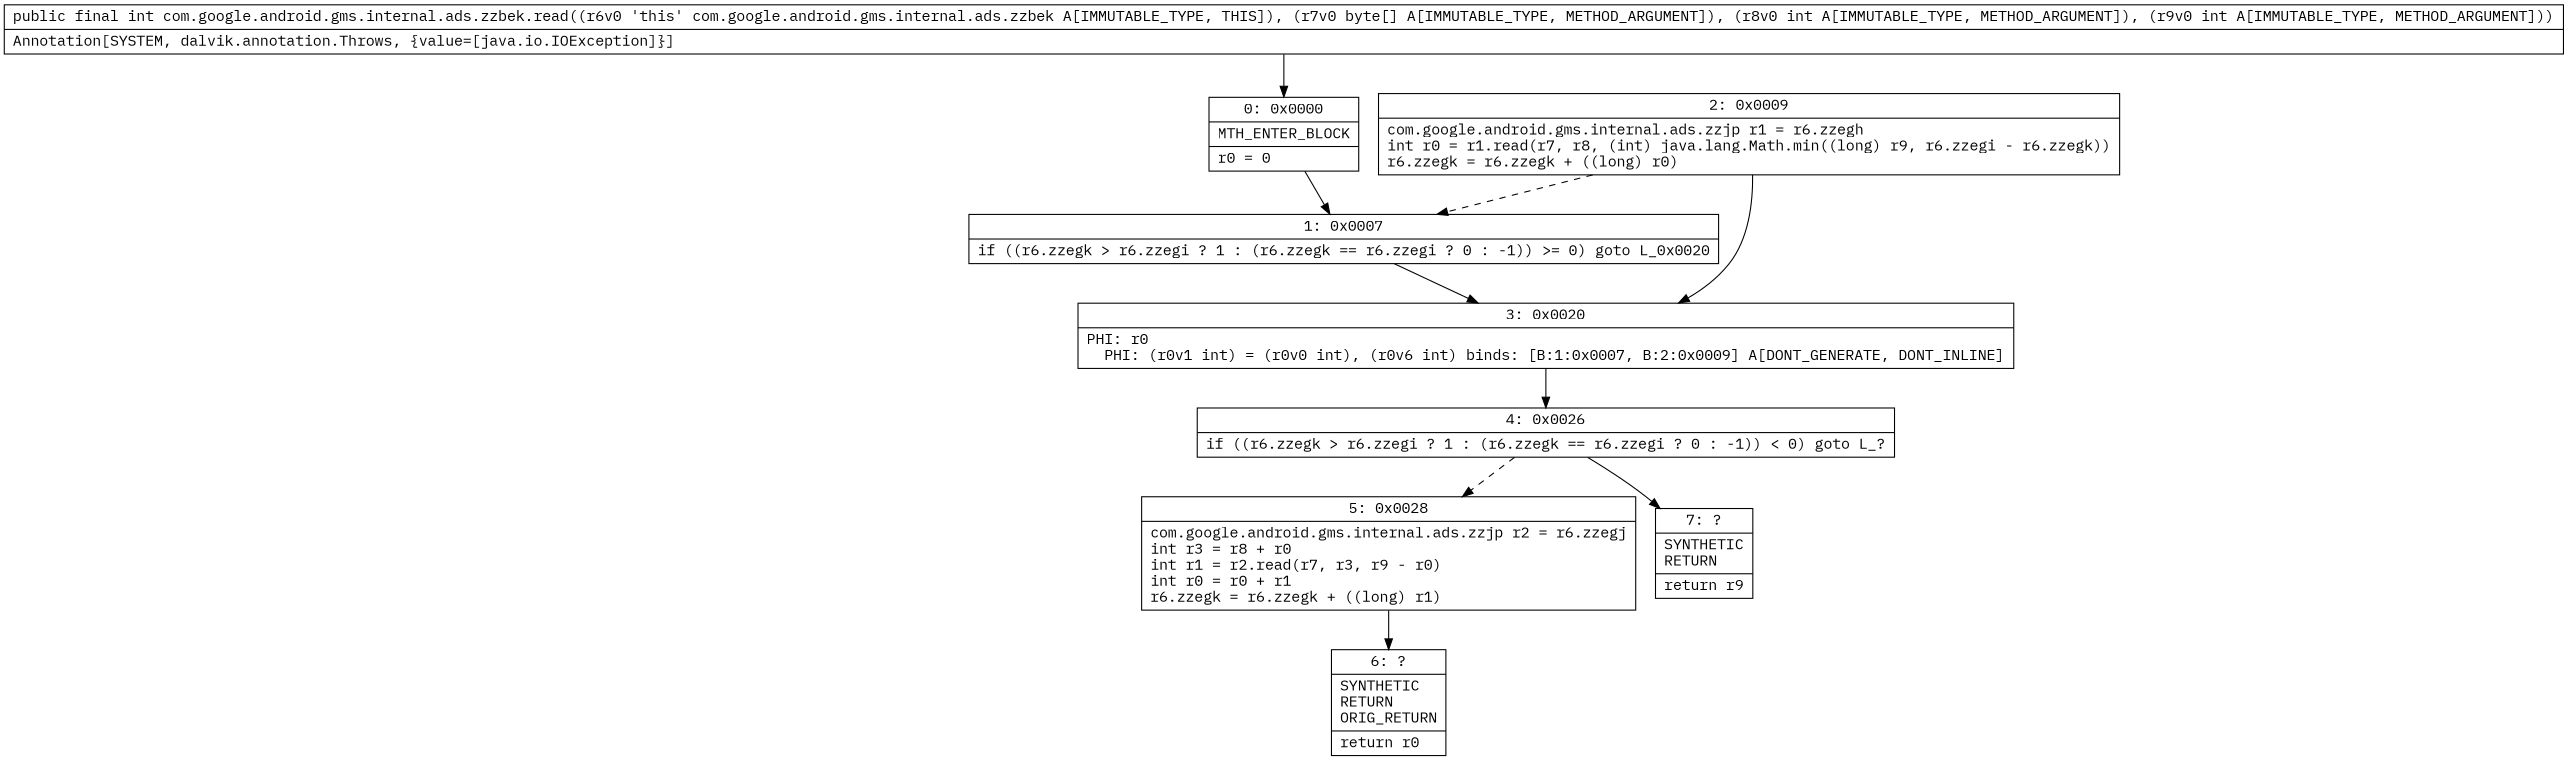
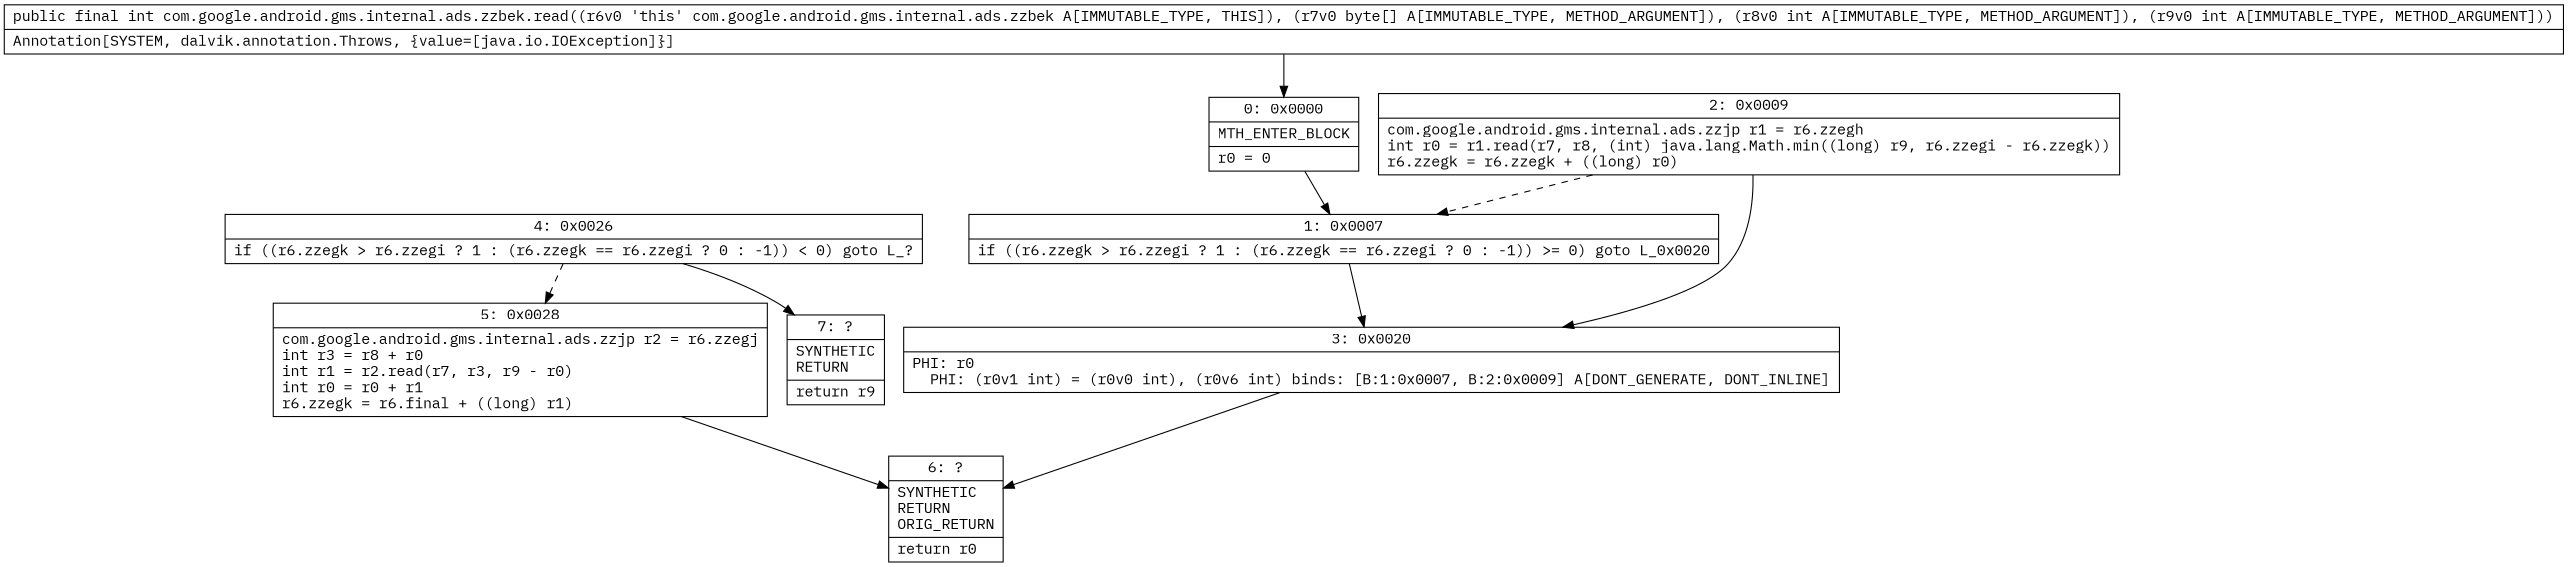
edge "3: 0x0020" -> "4: 0x0026": now "3: 0x0020" -> "6: ?"
node "5: 0x0028": text "r6.zzegk = r6.zzegk + ((long) r1)" -> "r6.zzegk = r6.final + ((long) r1)"
